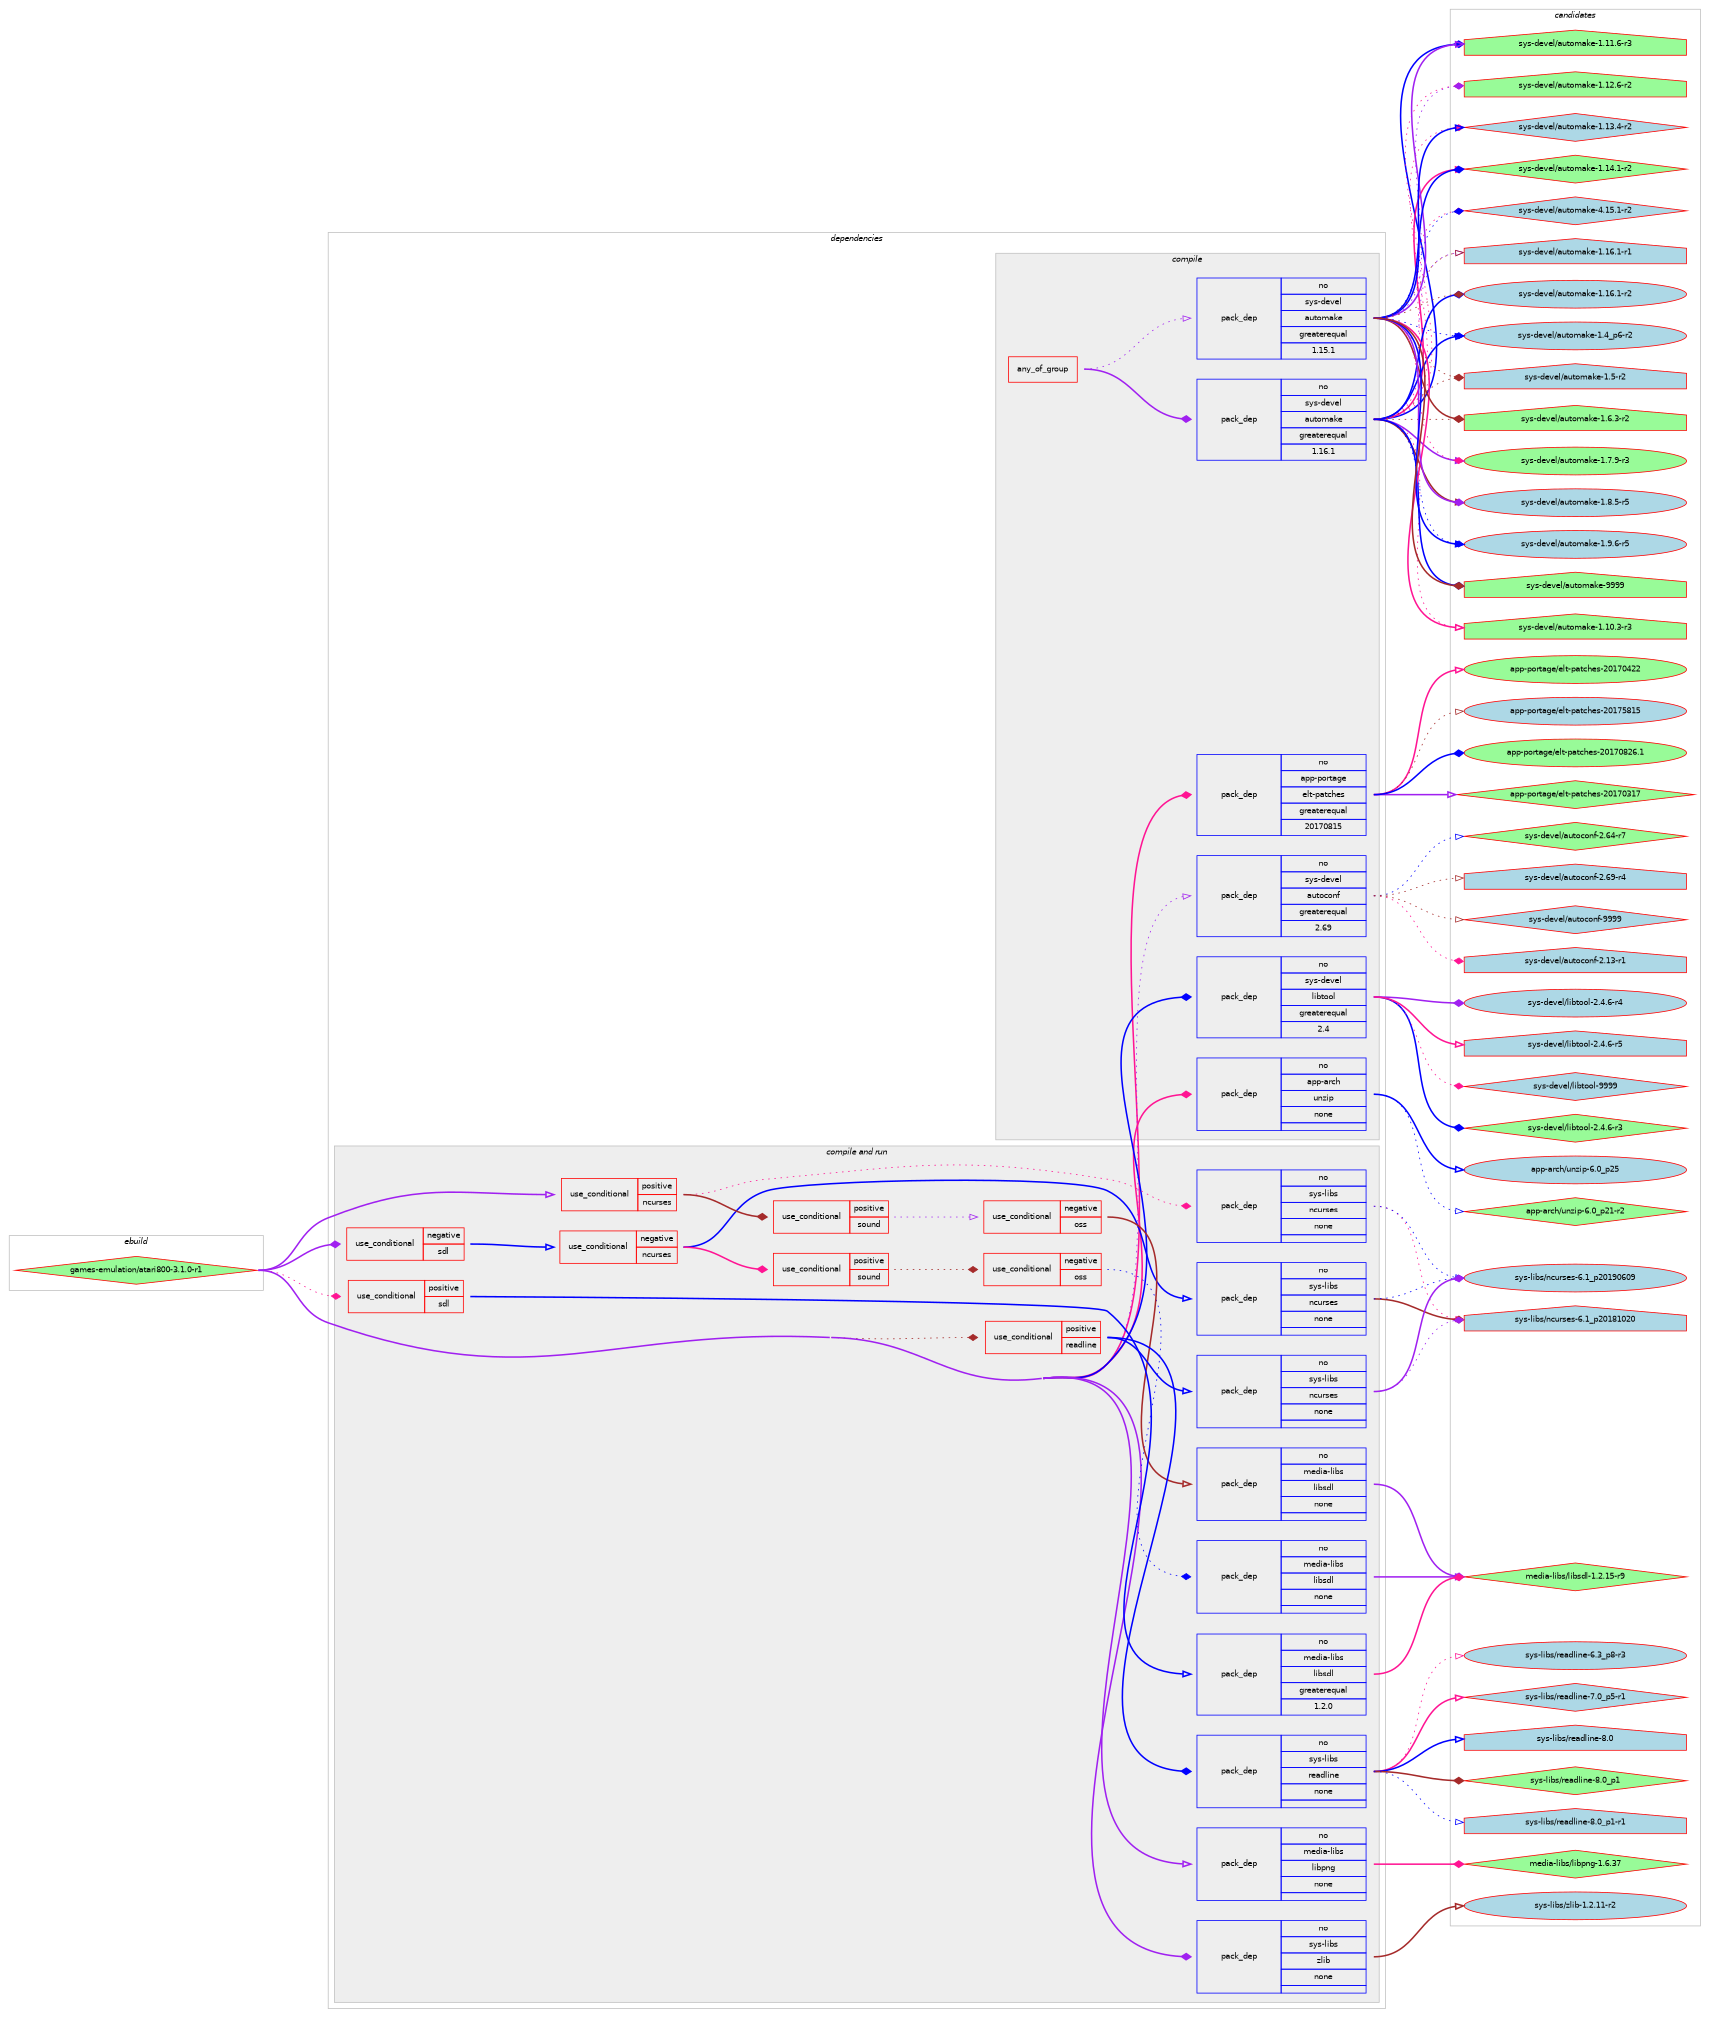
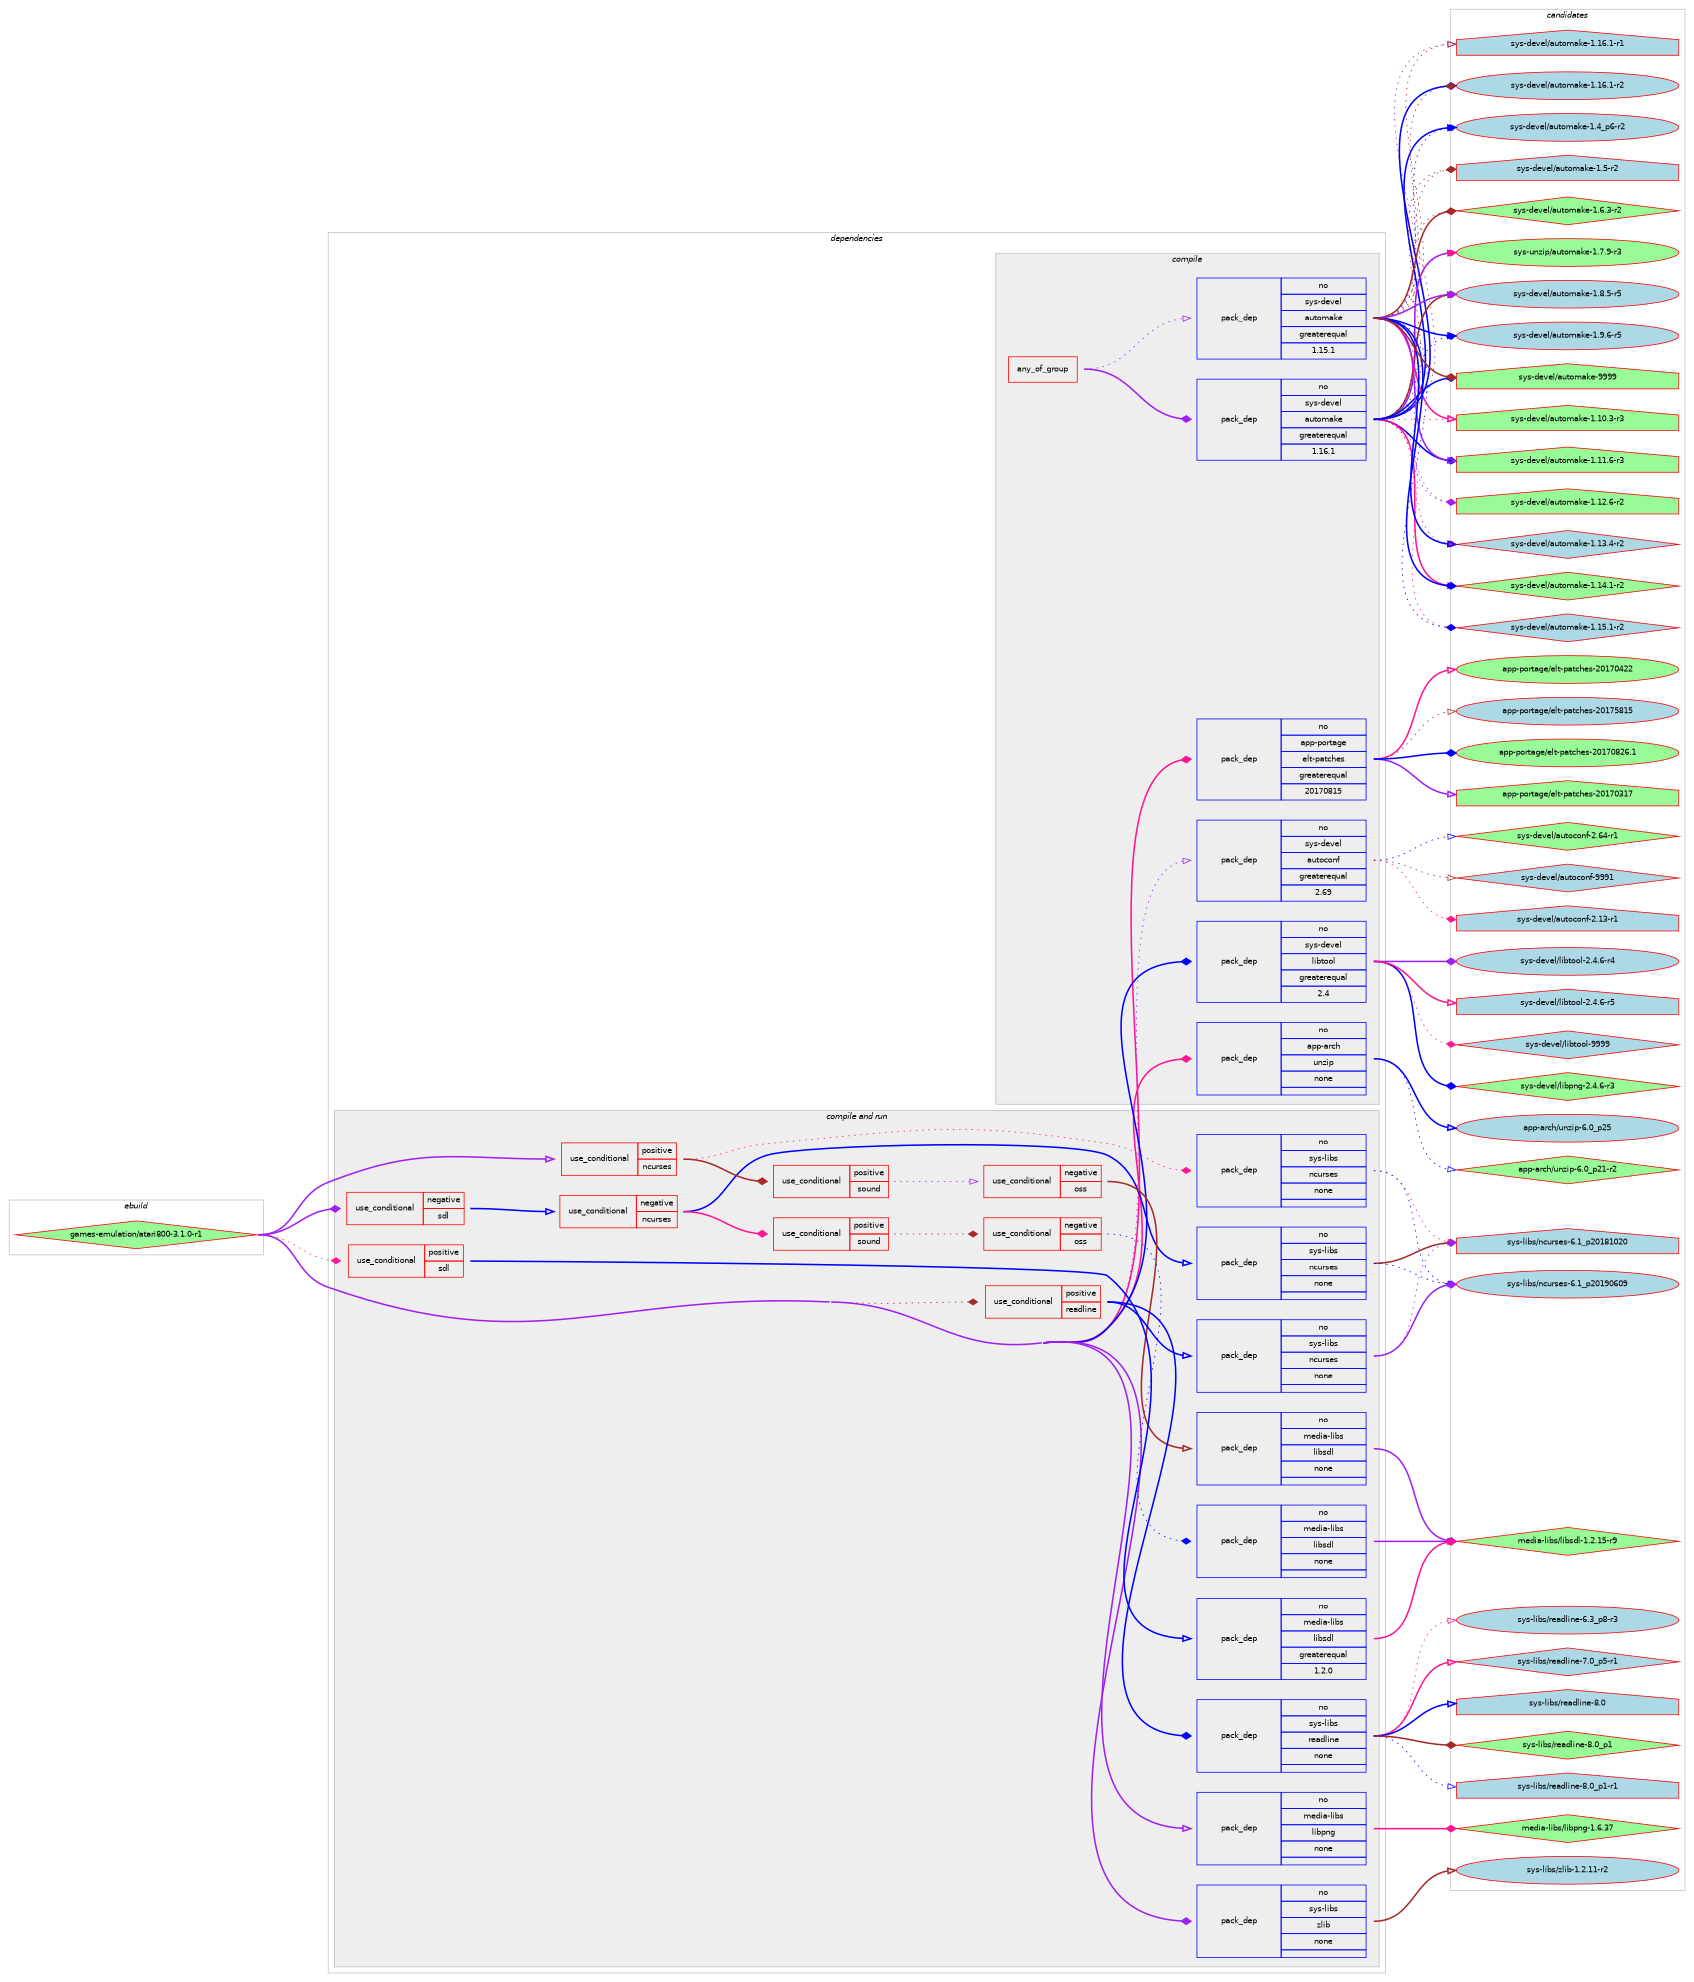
node "sys-devel/automake-4.15.1-r2": label "sys-devel/automake-4.15.1-r2" -> "sys-devel/automake-1.15.1-r2"
node "sys-devel/automake-1.6.3-r2": shape house -> diamond
node "sys-devel/automake-1.7.9-r3": label "sys-devel/automake-1.7.9-r3" -> "sys-unzip/automake-1.7.9-r3"
node "app-portage/elt-patches-20170317": shape diamond -> house
node "sys-devel/autoconf-2.64-r7": label "sys-devel/autoconf-2.64-r7" -> "sys-devel/autoconf-2.64-r1"
node "sys-devel/autoconf-2.69-r4": removed
node "sys-devel/autoconf-9999": label "sys-devel/autoconf-9999" -> "sys-devel/autoconf-9991"
node "sys-devel/libtool-2.4.6-r3": label "sys-devel/libtool-2.4.6-r3" -> "sys-devel/libpng-2.4.6-r3"
